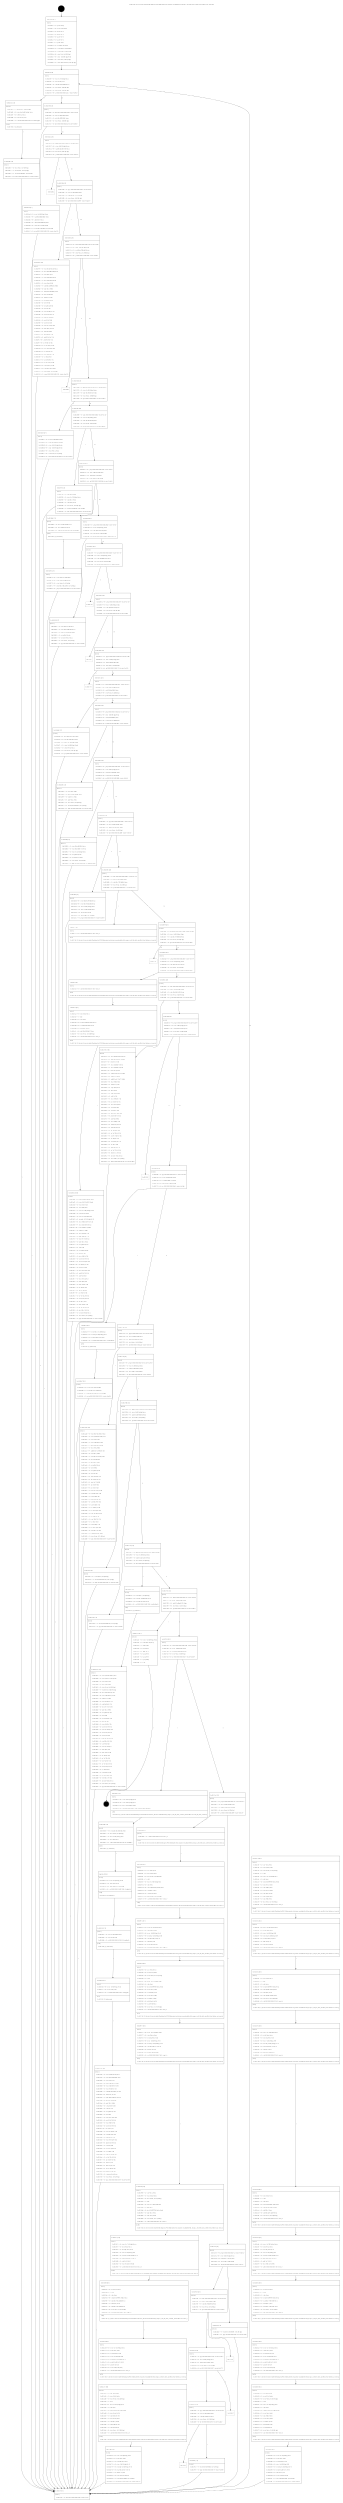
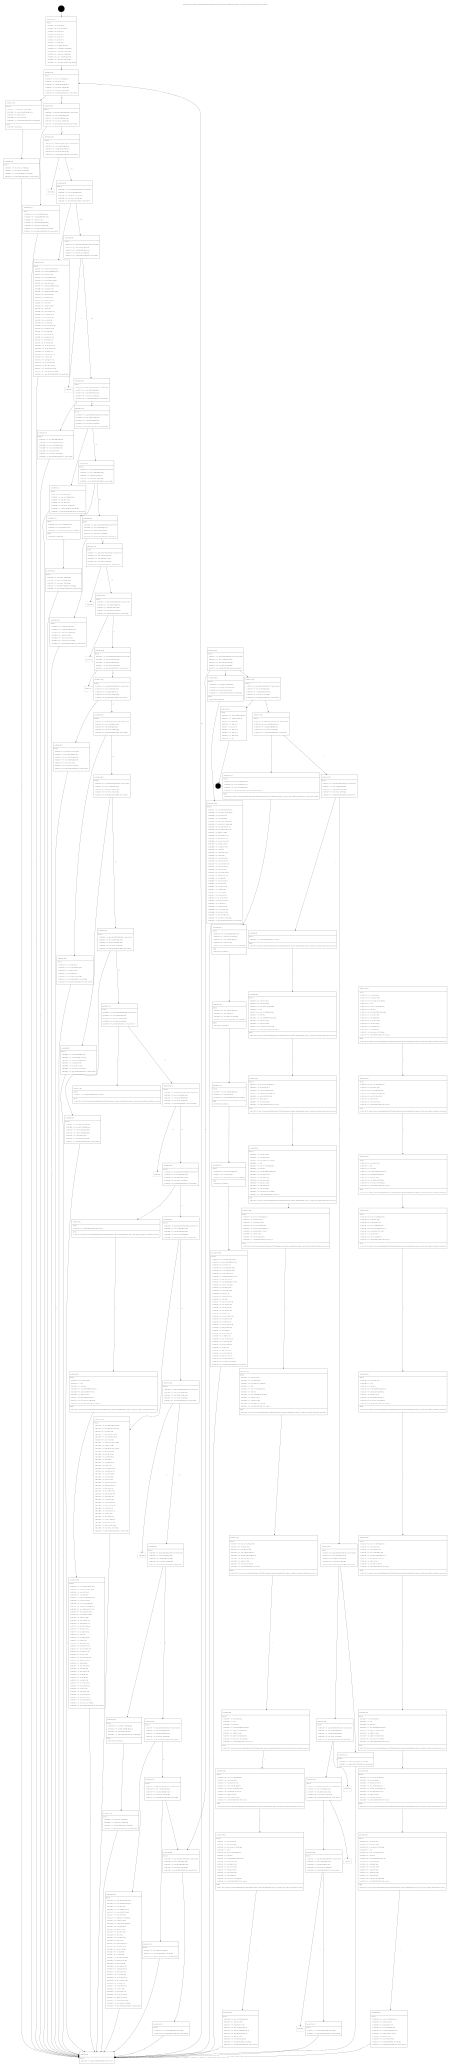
edge "0x402748 [25]" -> "0x402761 [25]": reversed
